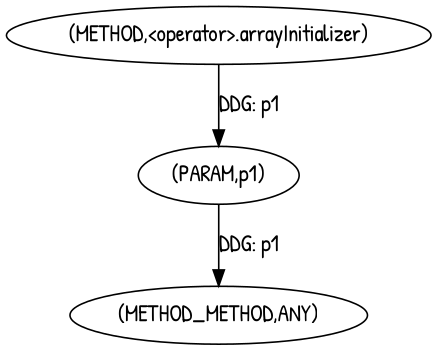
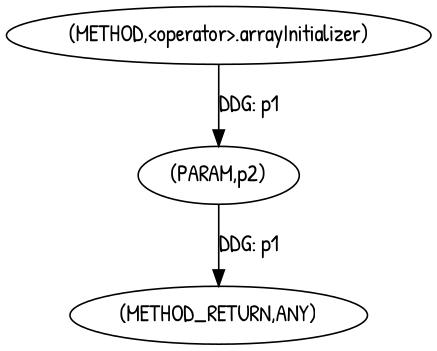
node "(PARAM,p1)": label "(PARAM,p1)" -> "(PARAM,p2)"
node "(METHOD_METHOD,ANY)": label "(METHOD_METHOD,ANY)" -> "(METHOD_RETURN,ANY)"
